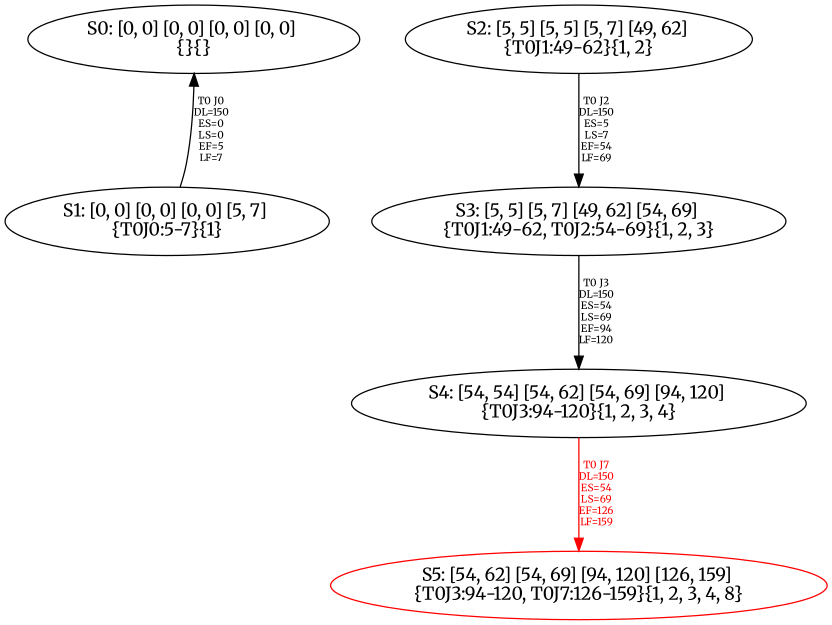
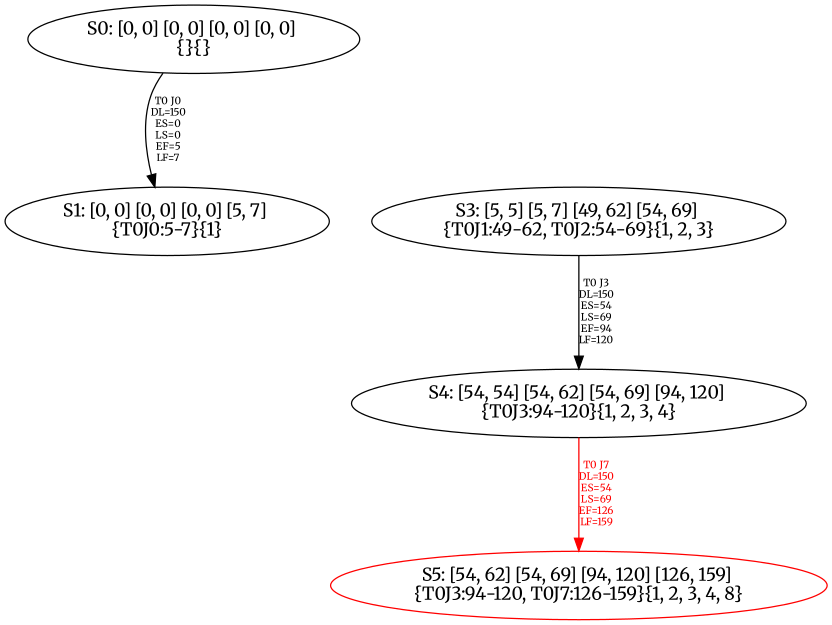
node "S2: [5, 5] [5, 5] [5, 7] [49, 62] {T0J1:49-62}{1, 2}": removed
edge "S1: [0, 0] [0, 0] [0, 0] [5, 7] {T0J0:5-7}{1}" -> "S0: [0, 0] [0, 0] [0, 0] [0, 0] {}{}": reversed
